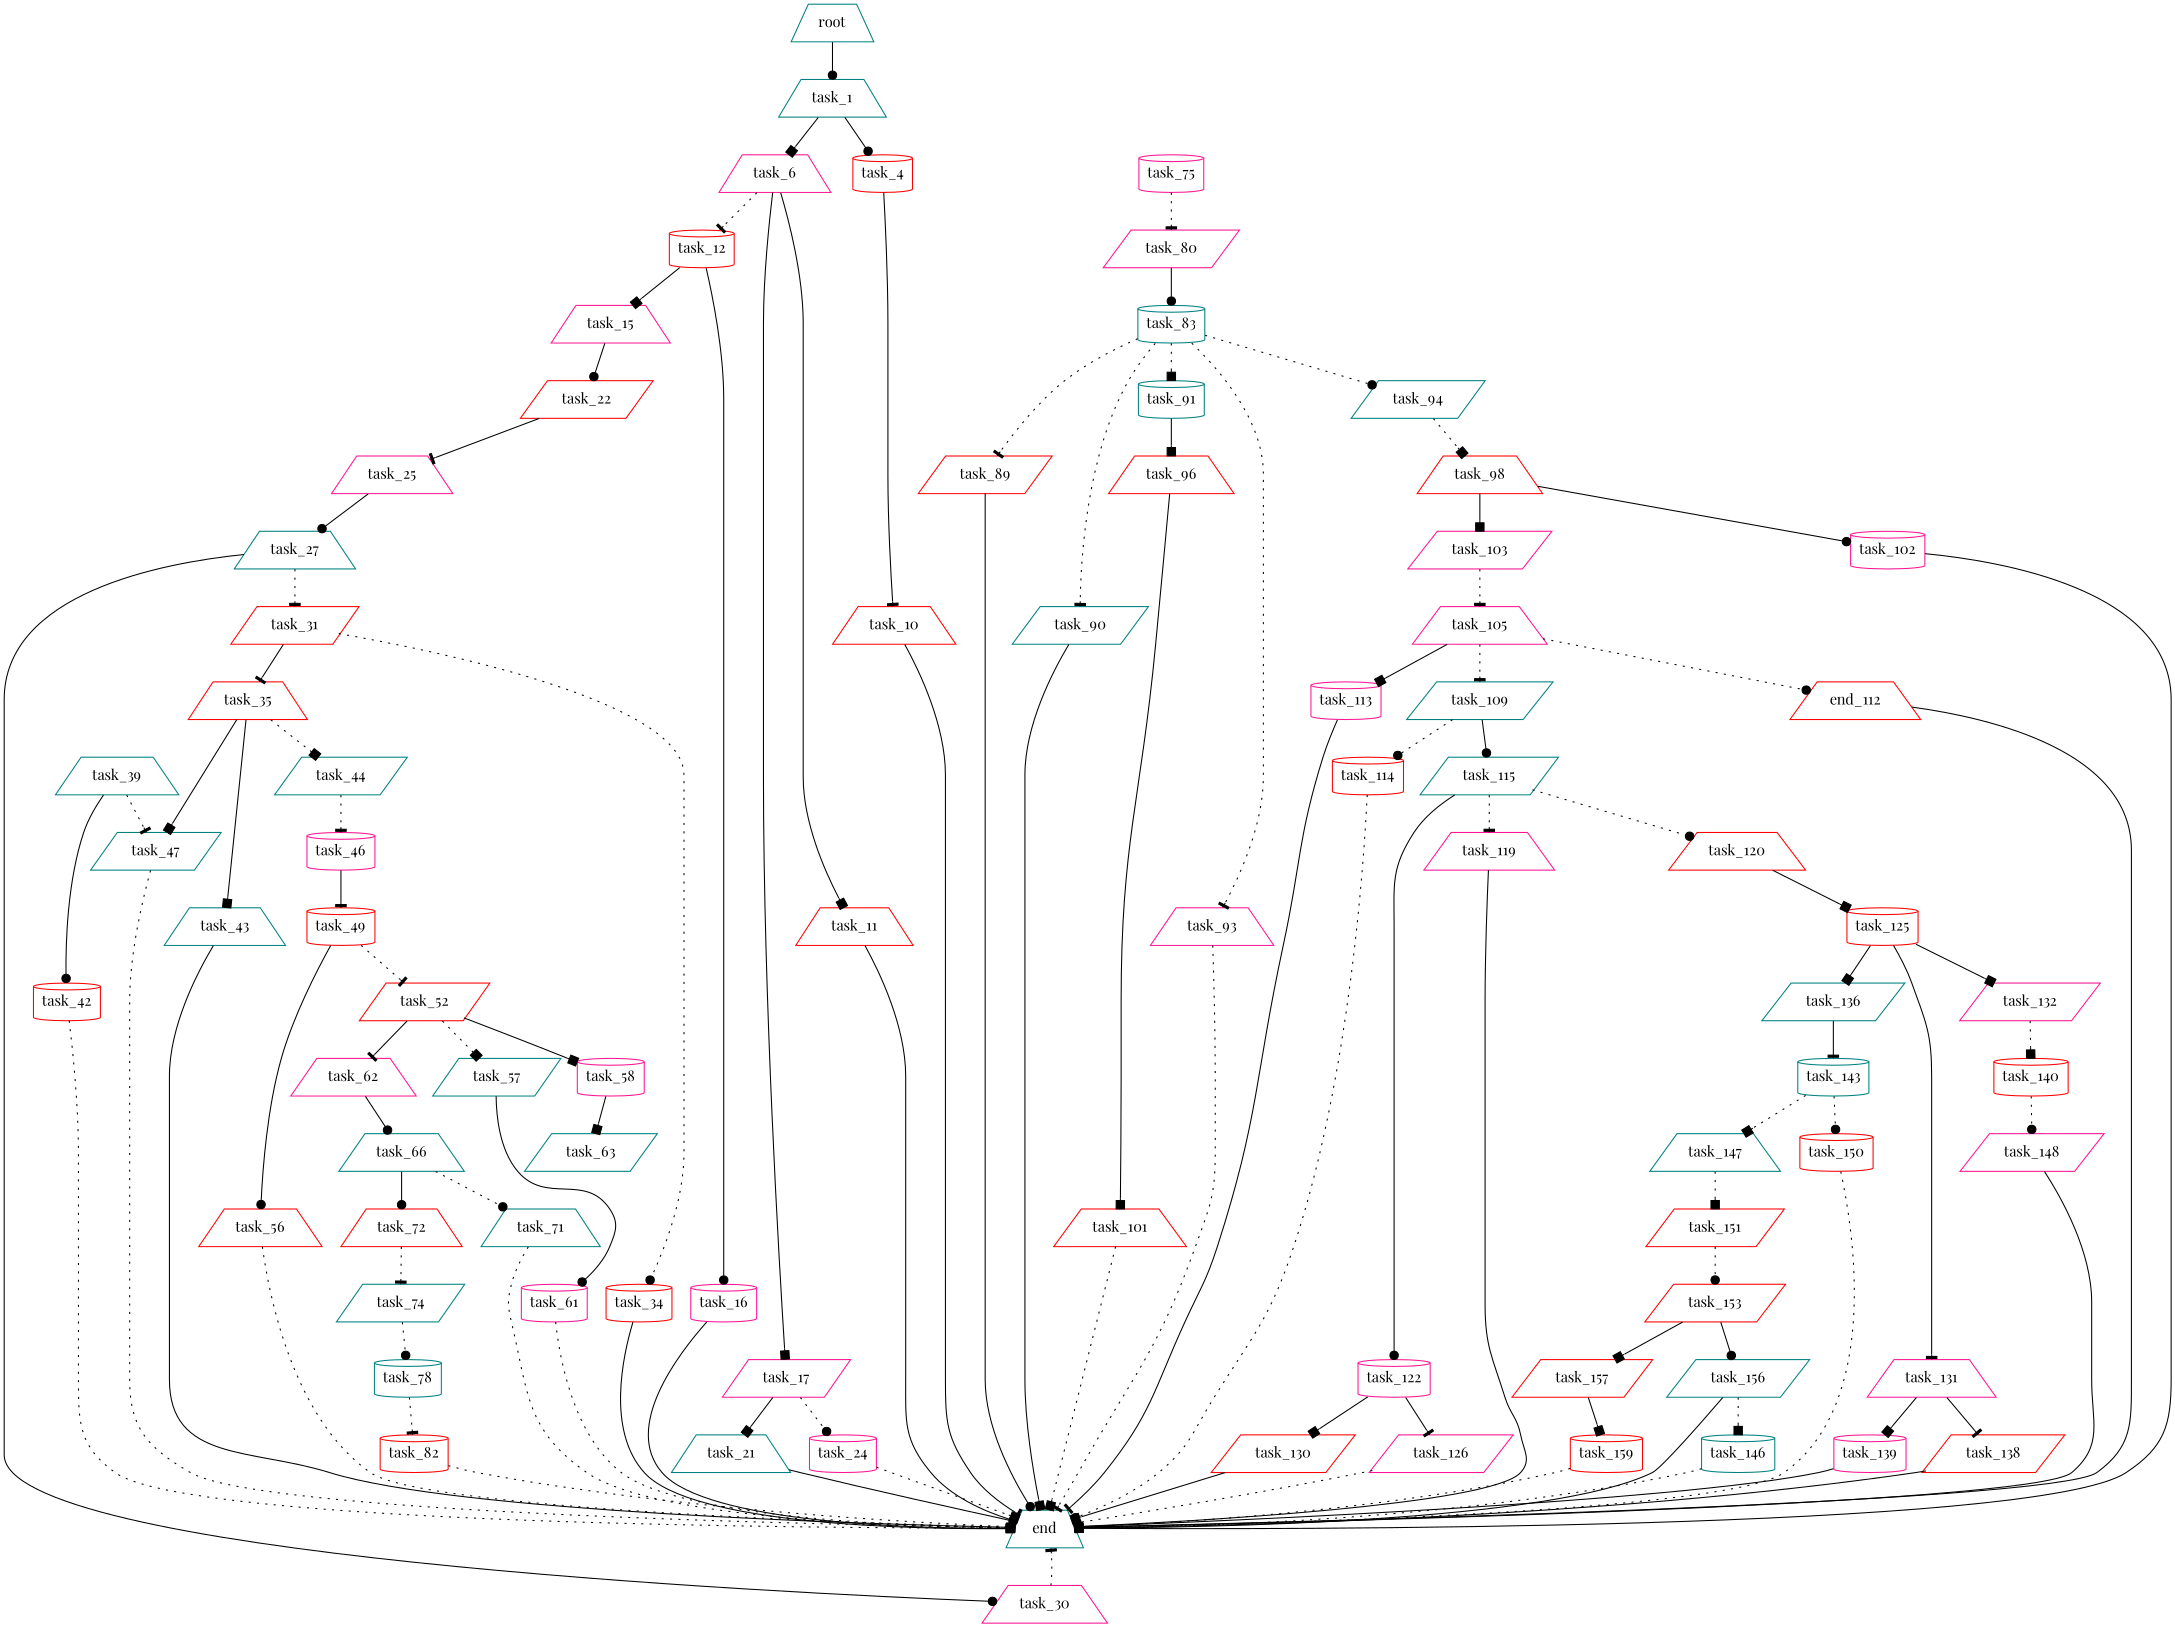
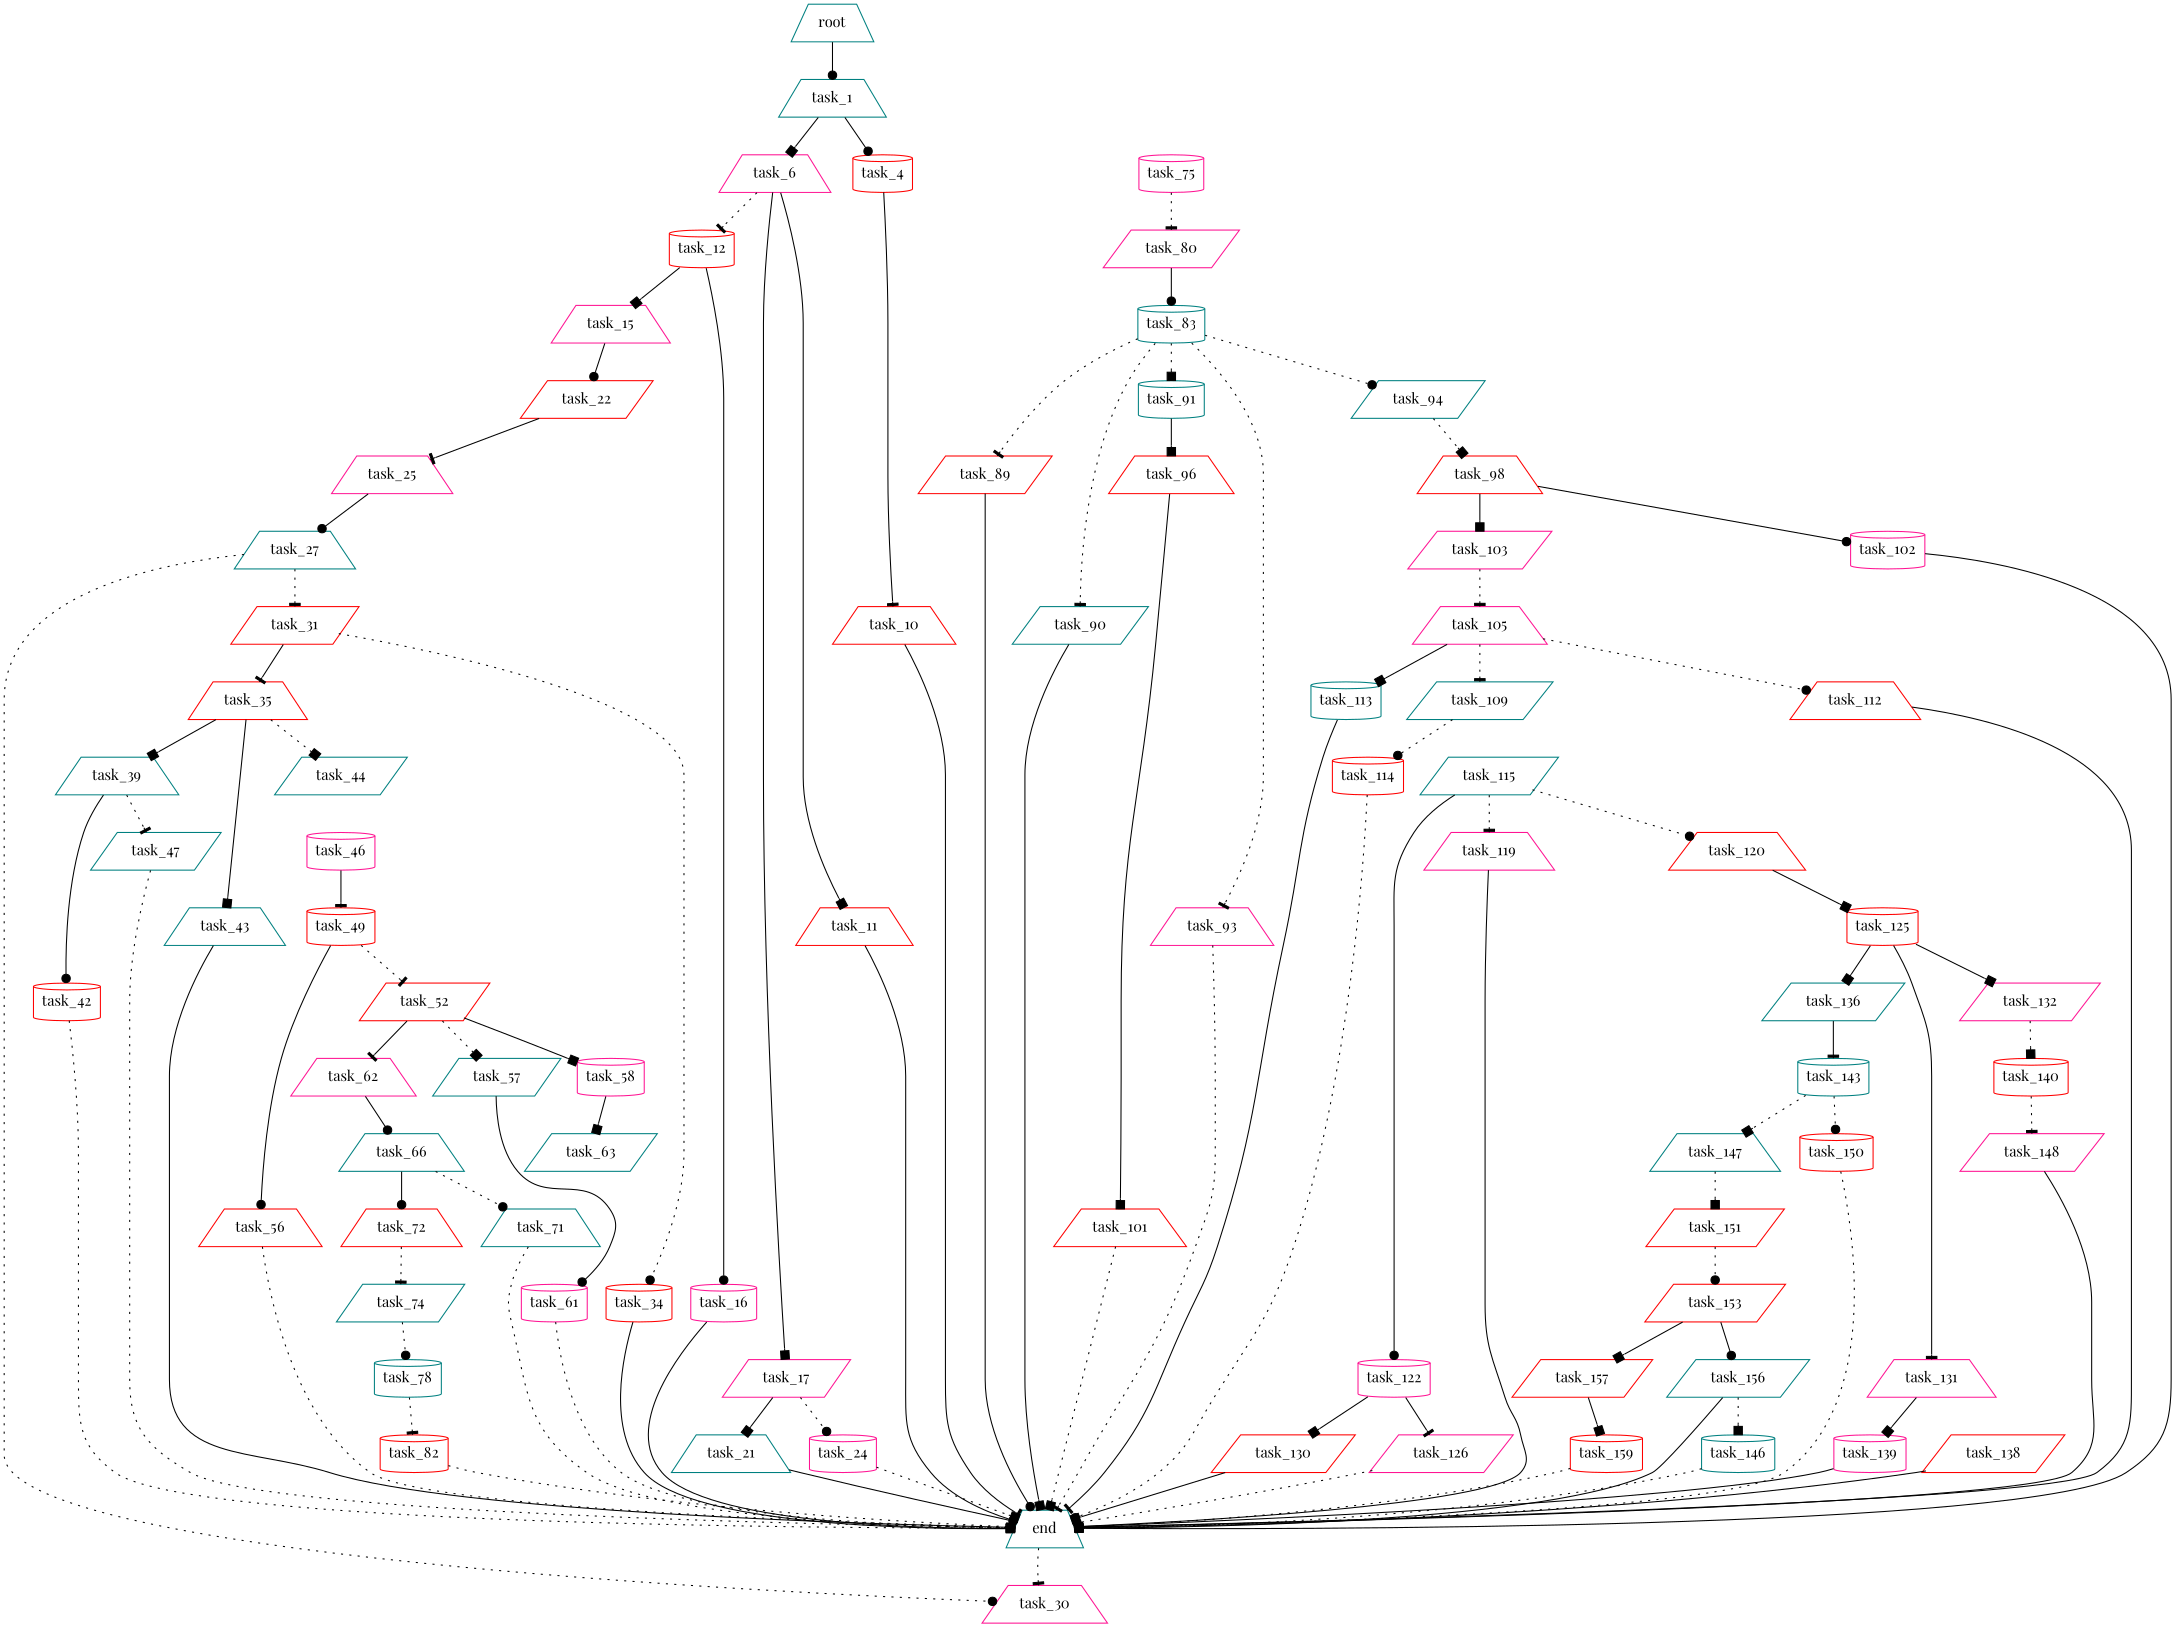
node "task_113": color deeppink -> teal
node "end_112": label "end_112" -> "task_112"
edge "task_109" -> "task_115": removed
edge "task_35" -> "task_47": now "task_35" -> "task_39"
edge "task_44" -> "task_46": removed
edge "task_140" -> "task_148": arrowhead dot -> tee
edge "task_131" -> "task_138": removed
edge "task_27" -> "task_30": style solid -> dotted
edge "task_30" -> "end": reversed
